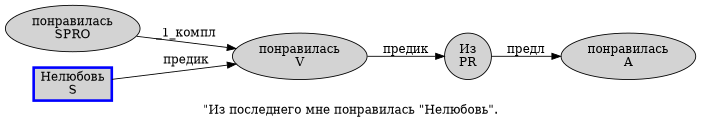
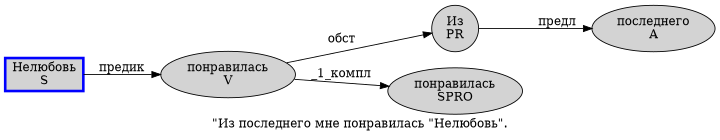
edge "понравилась SPRO" -> "понравилась V": reversed
edge "понравилась V" -> "Из PR": label "предик" -> "обст"
node "понравилась A": label "понравилась A" -> "последнего A"
